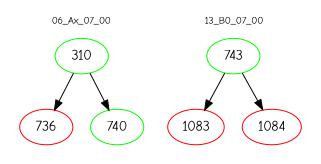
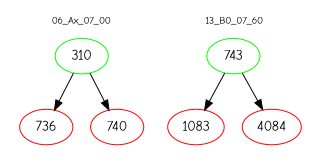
cluster "13_B0_07_00": label "13_B0_07_00" -> "13_B0_07_60"
node "740": color green -> red
node "1084": label "1084" -> "4084"
